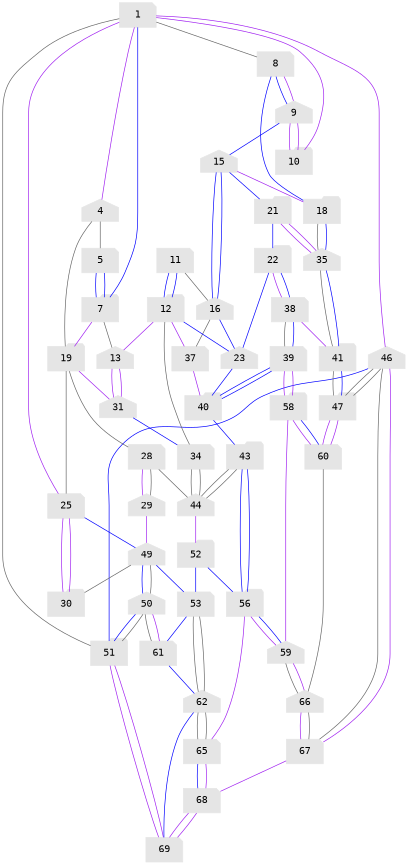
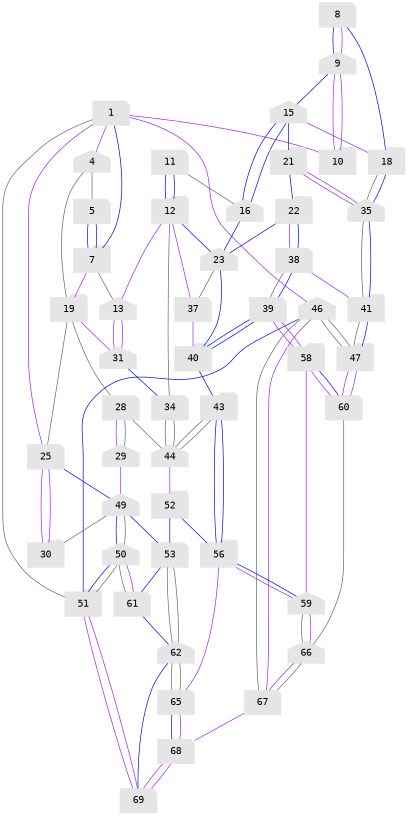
edge "1" -- "8": removed
edge "16" -- "37": now "23" -- "37"
